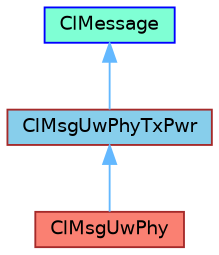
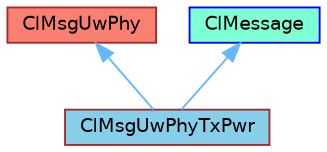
edge "ClMsgUwPhy" -> "ClMsgUwPhyTxPwr": reversed
